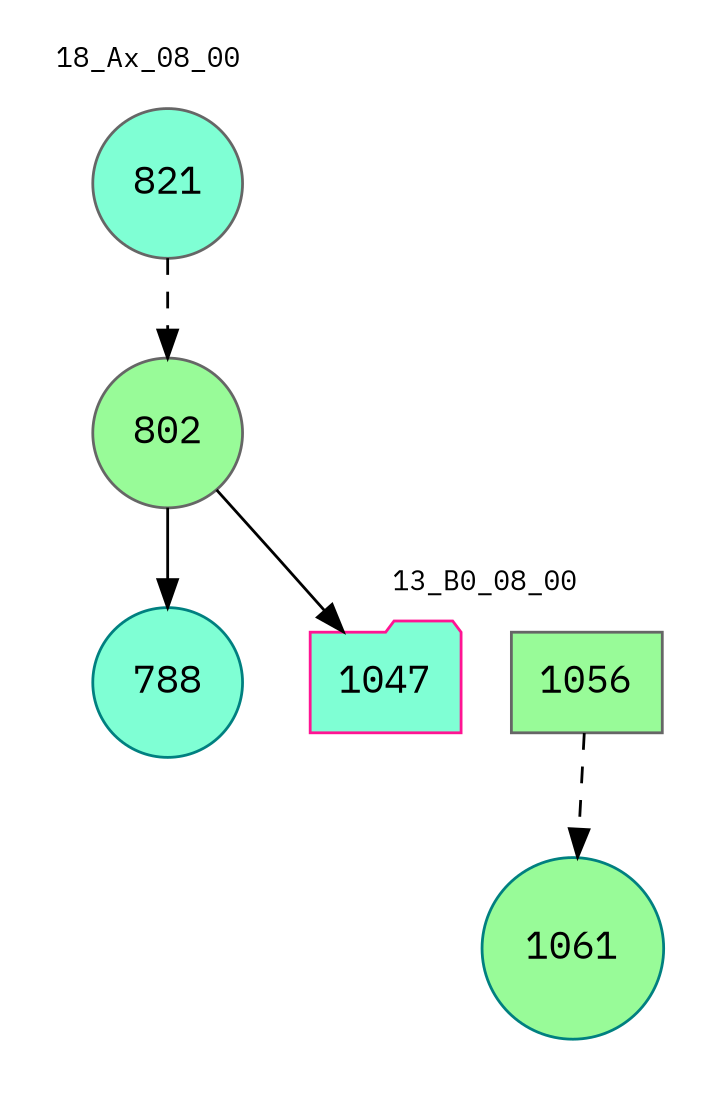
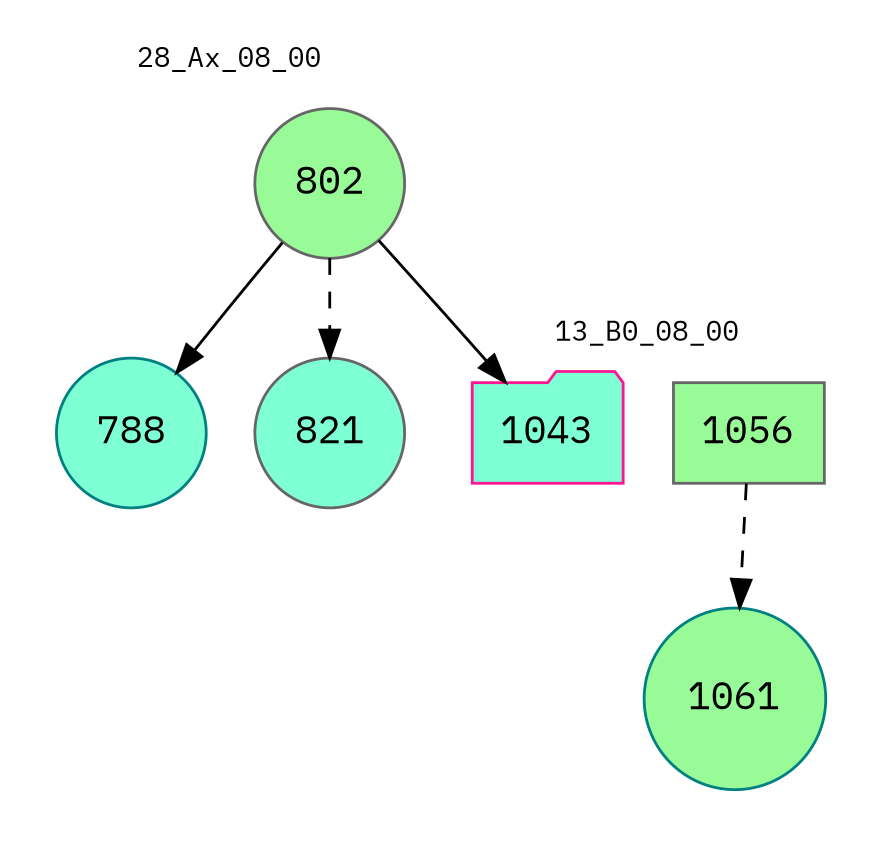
cluster "18_Ax_08_00": label "18_Ax_08_00" -> "28_Ax_08_00"
edge "821" -> "802": reversed
node "1047": label "1047" -> "1043"
